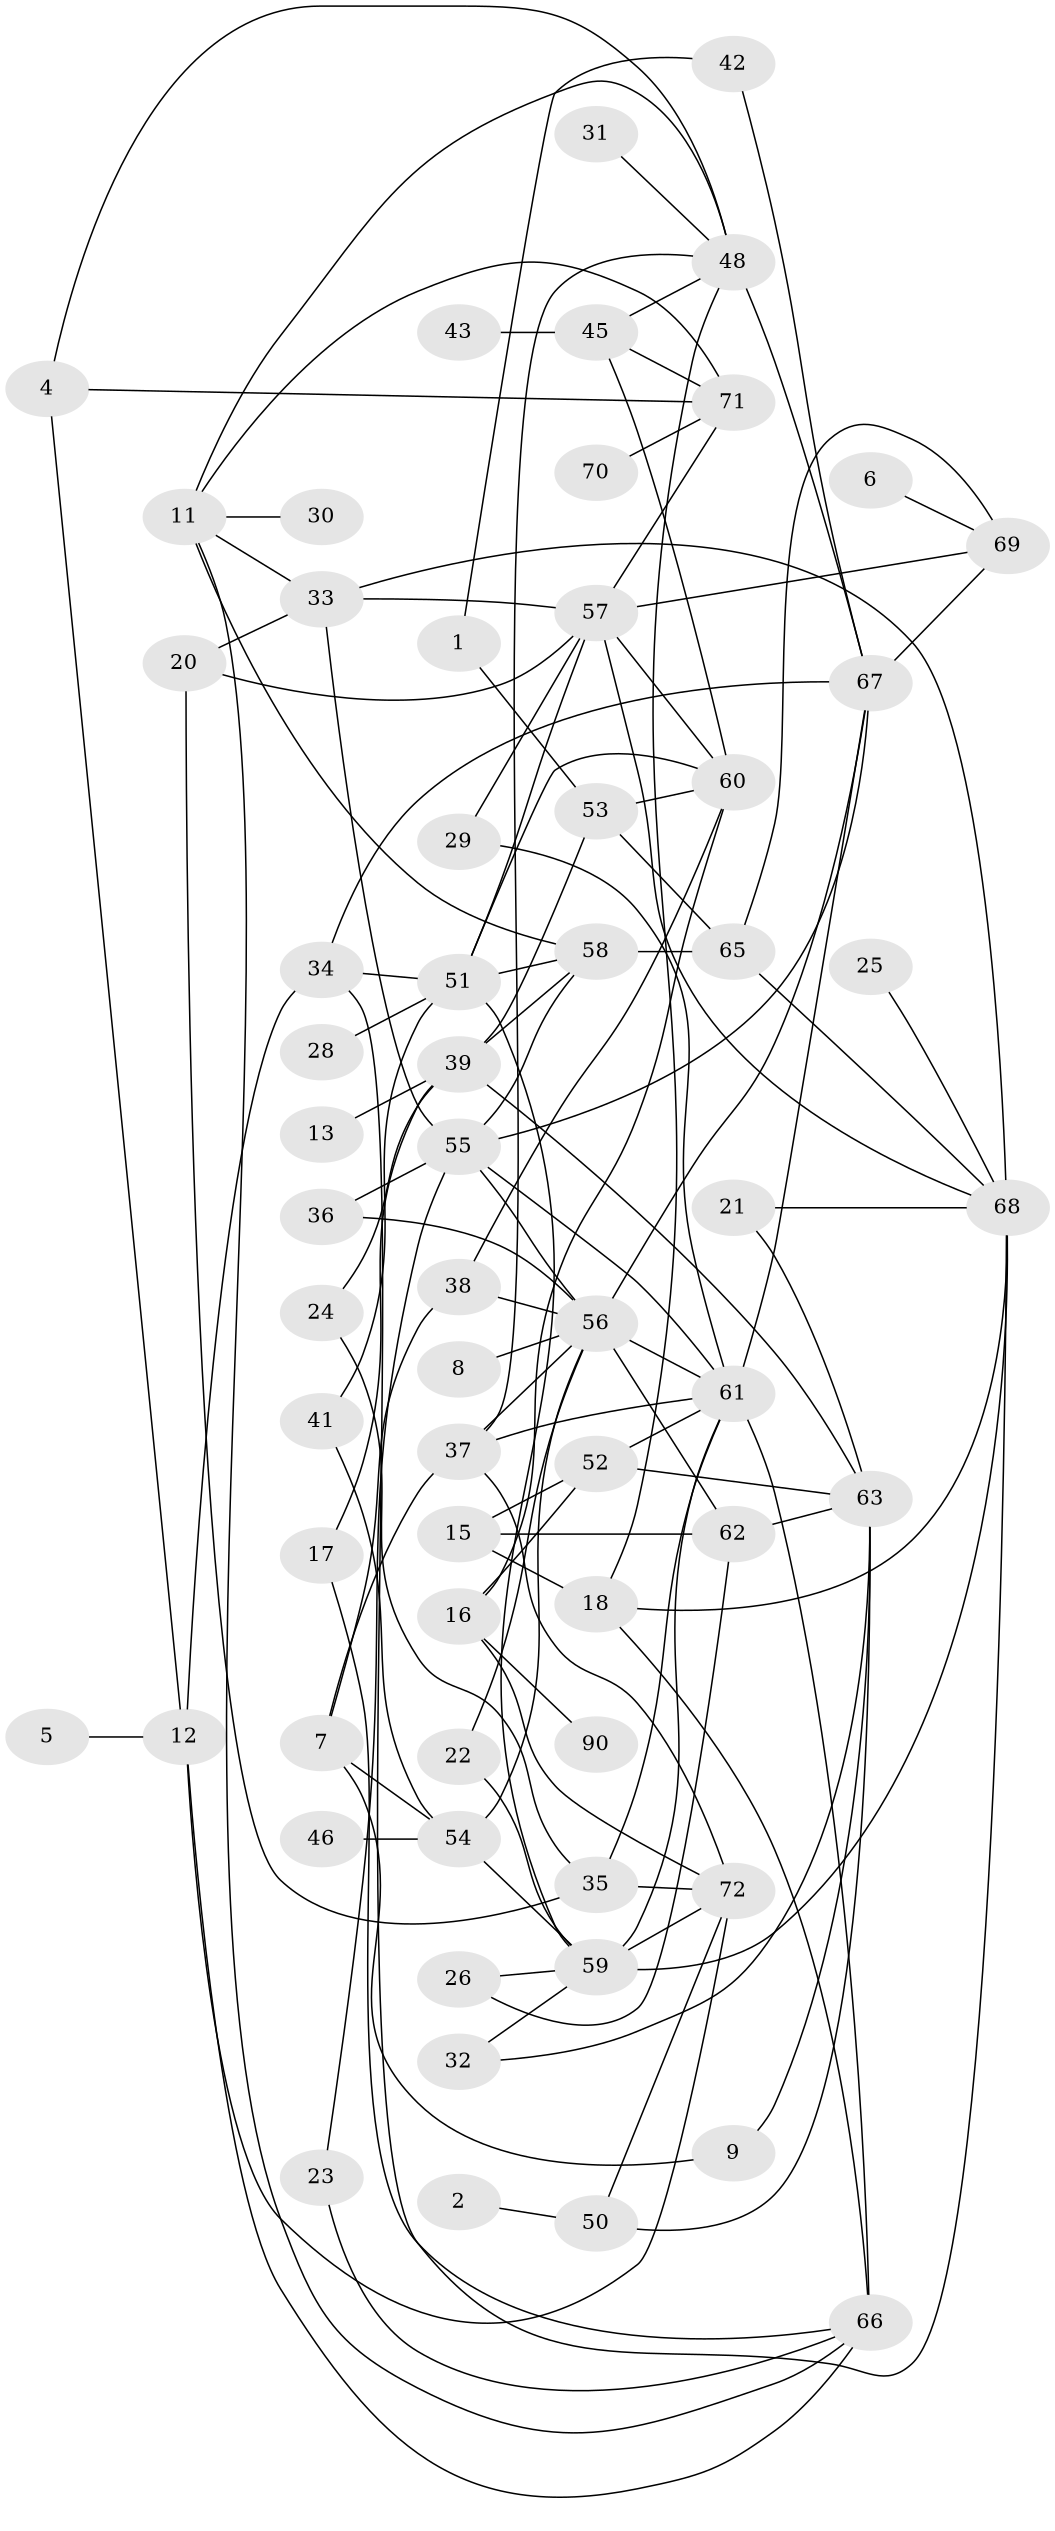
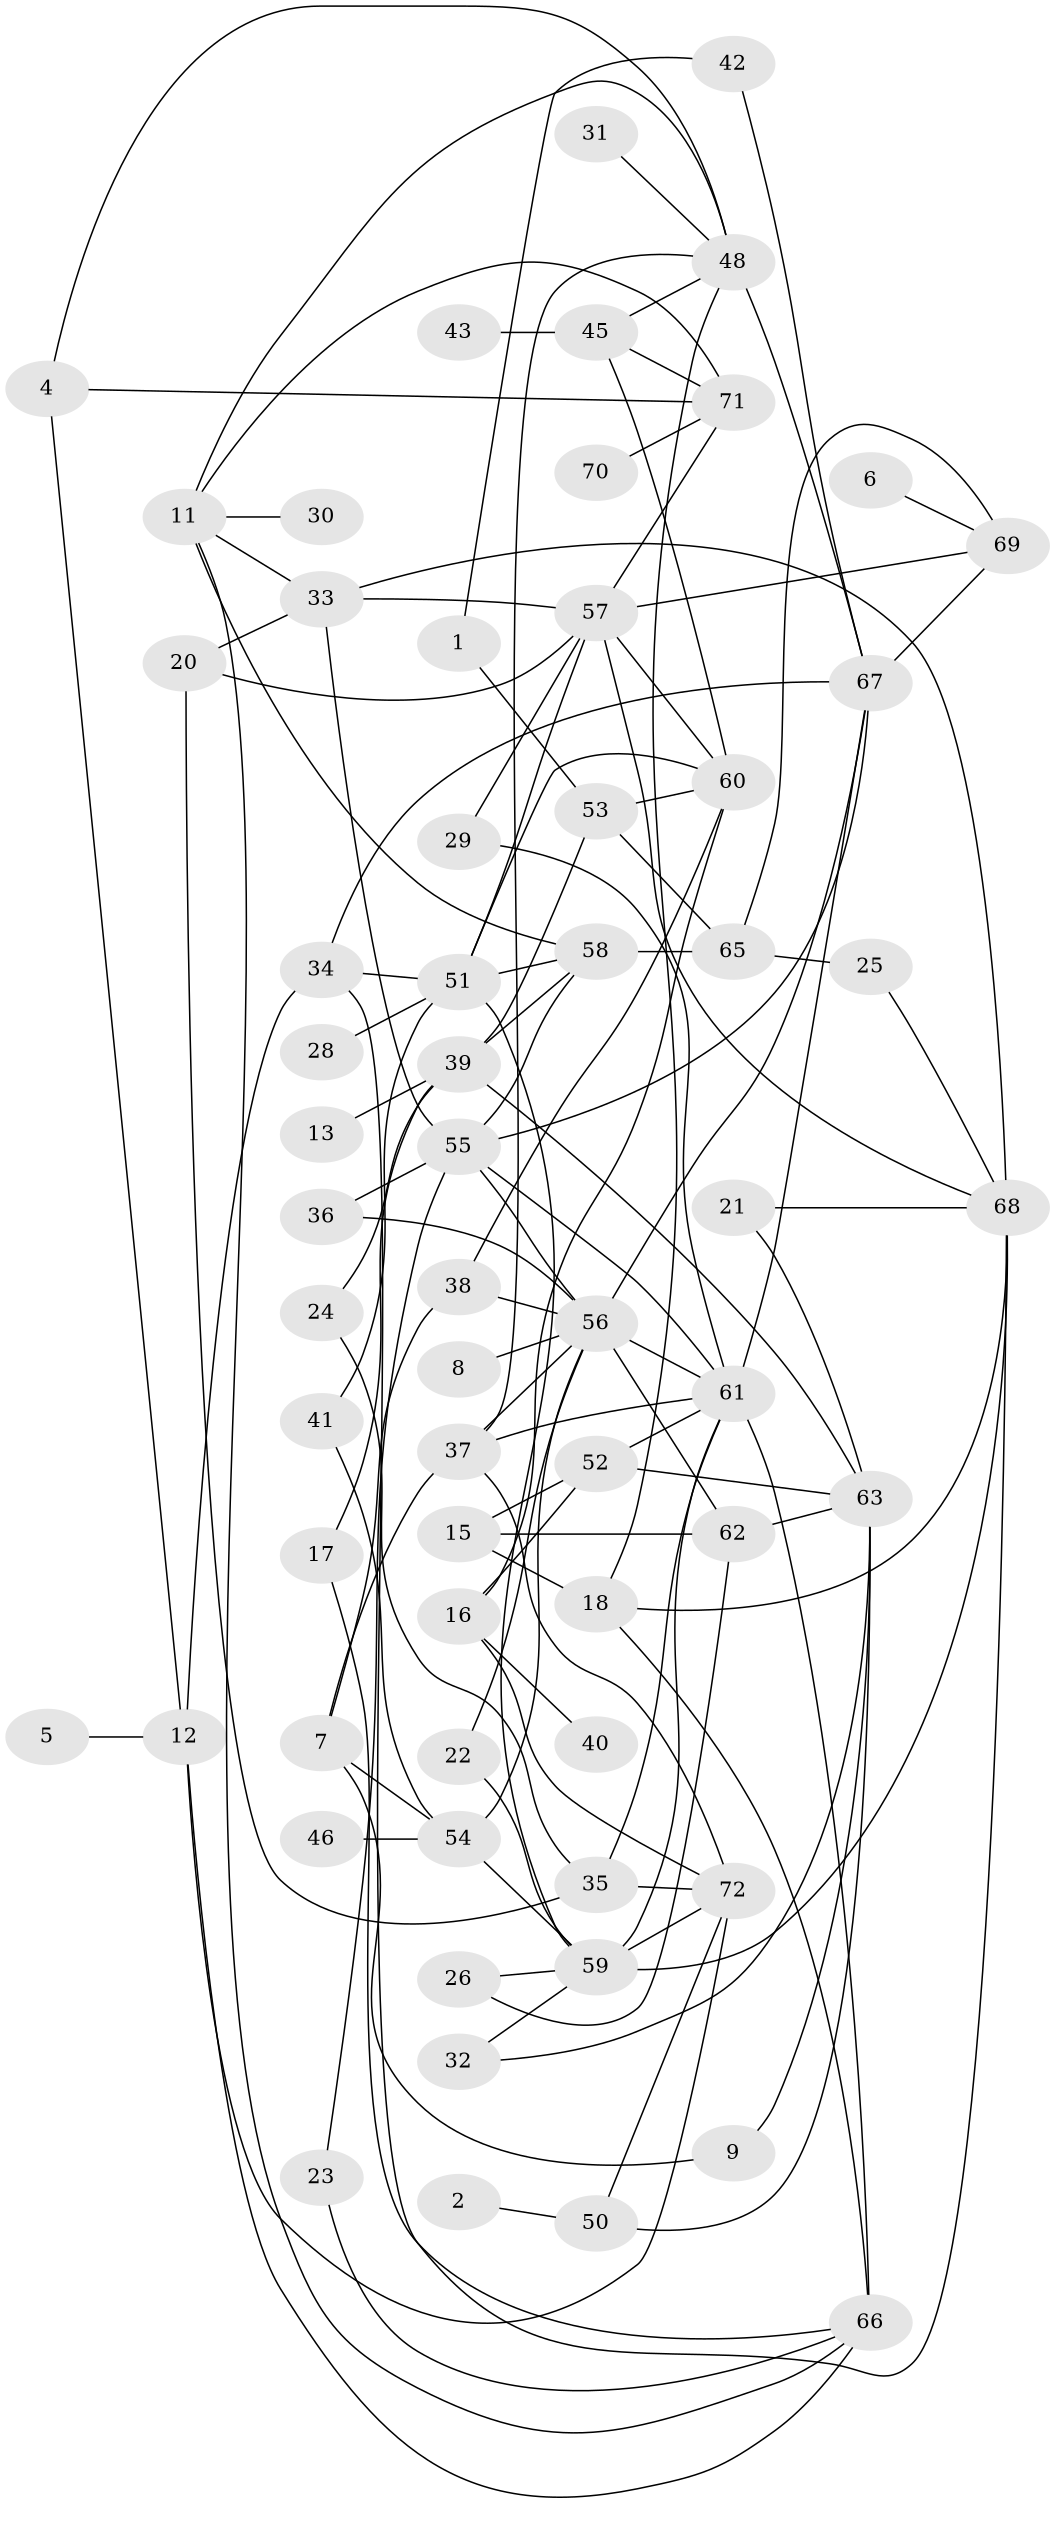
edge "65" -- "68": now "65" -- "25"
node "90": label "90" -> "40"
